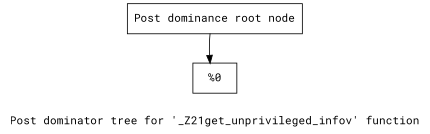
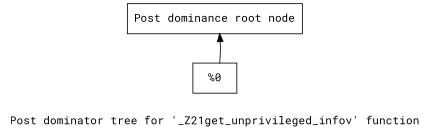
edge "Post dominance root node" -> "%0": reversed
